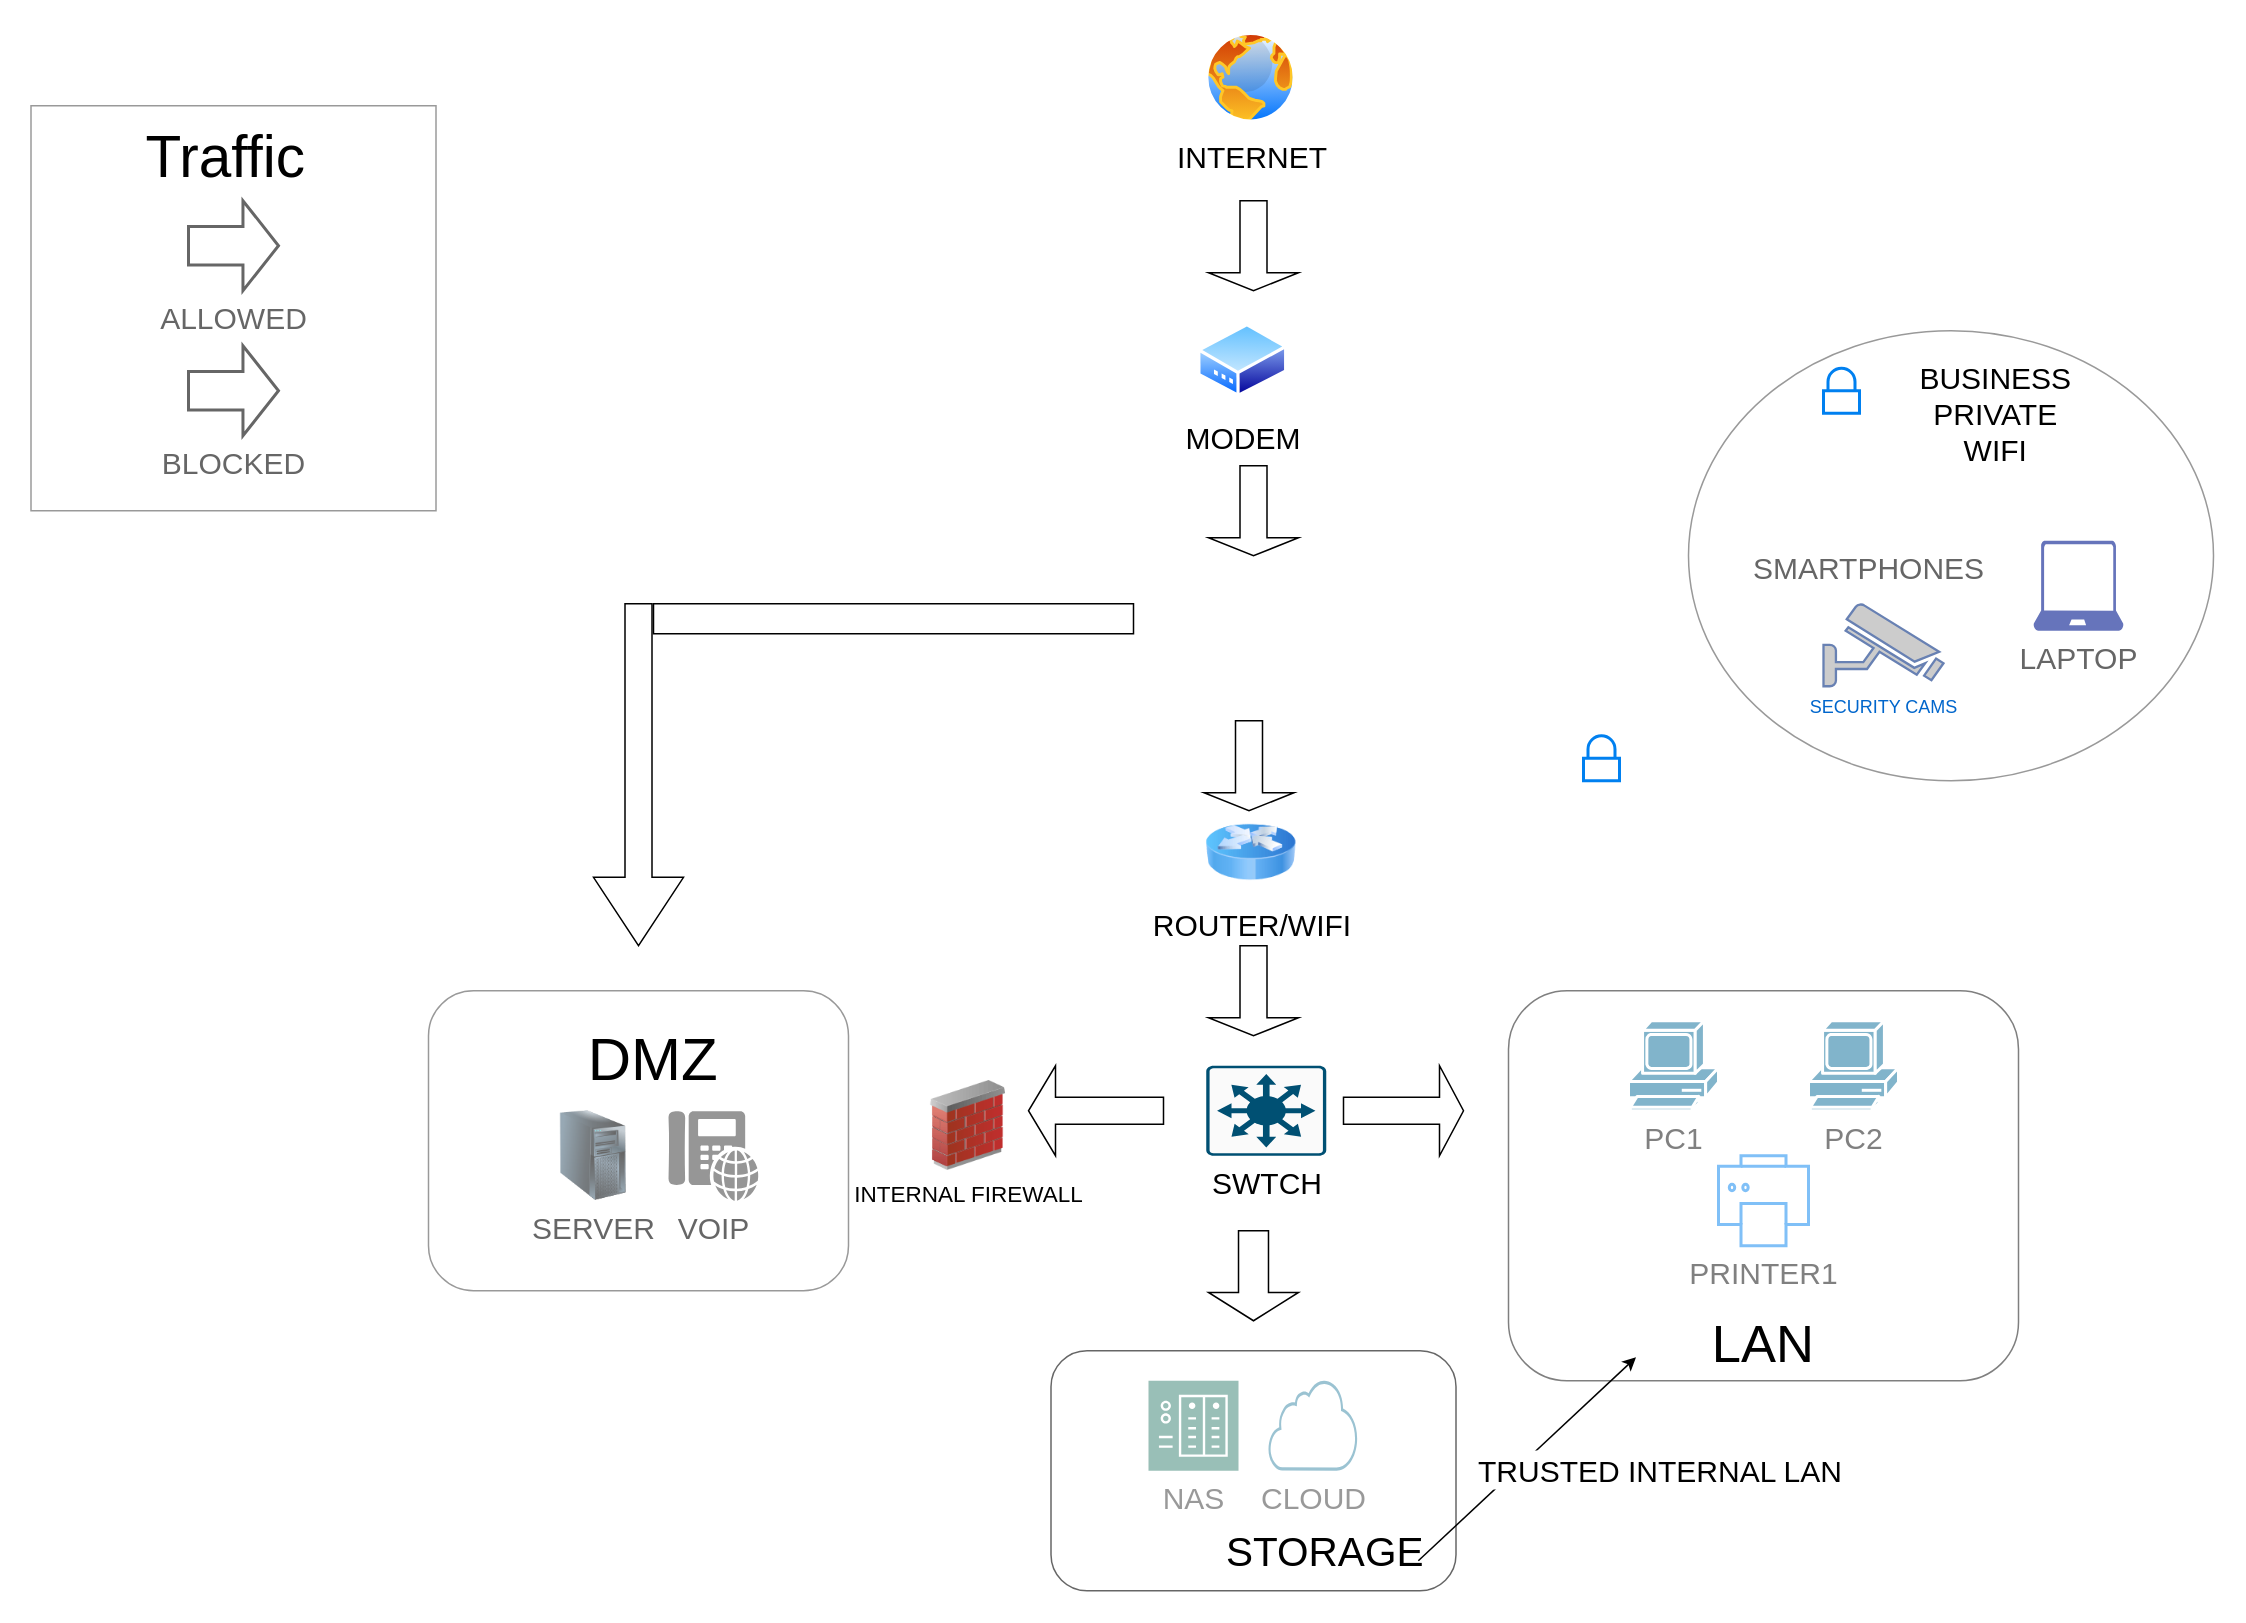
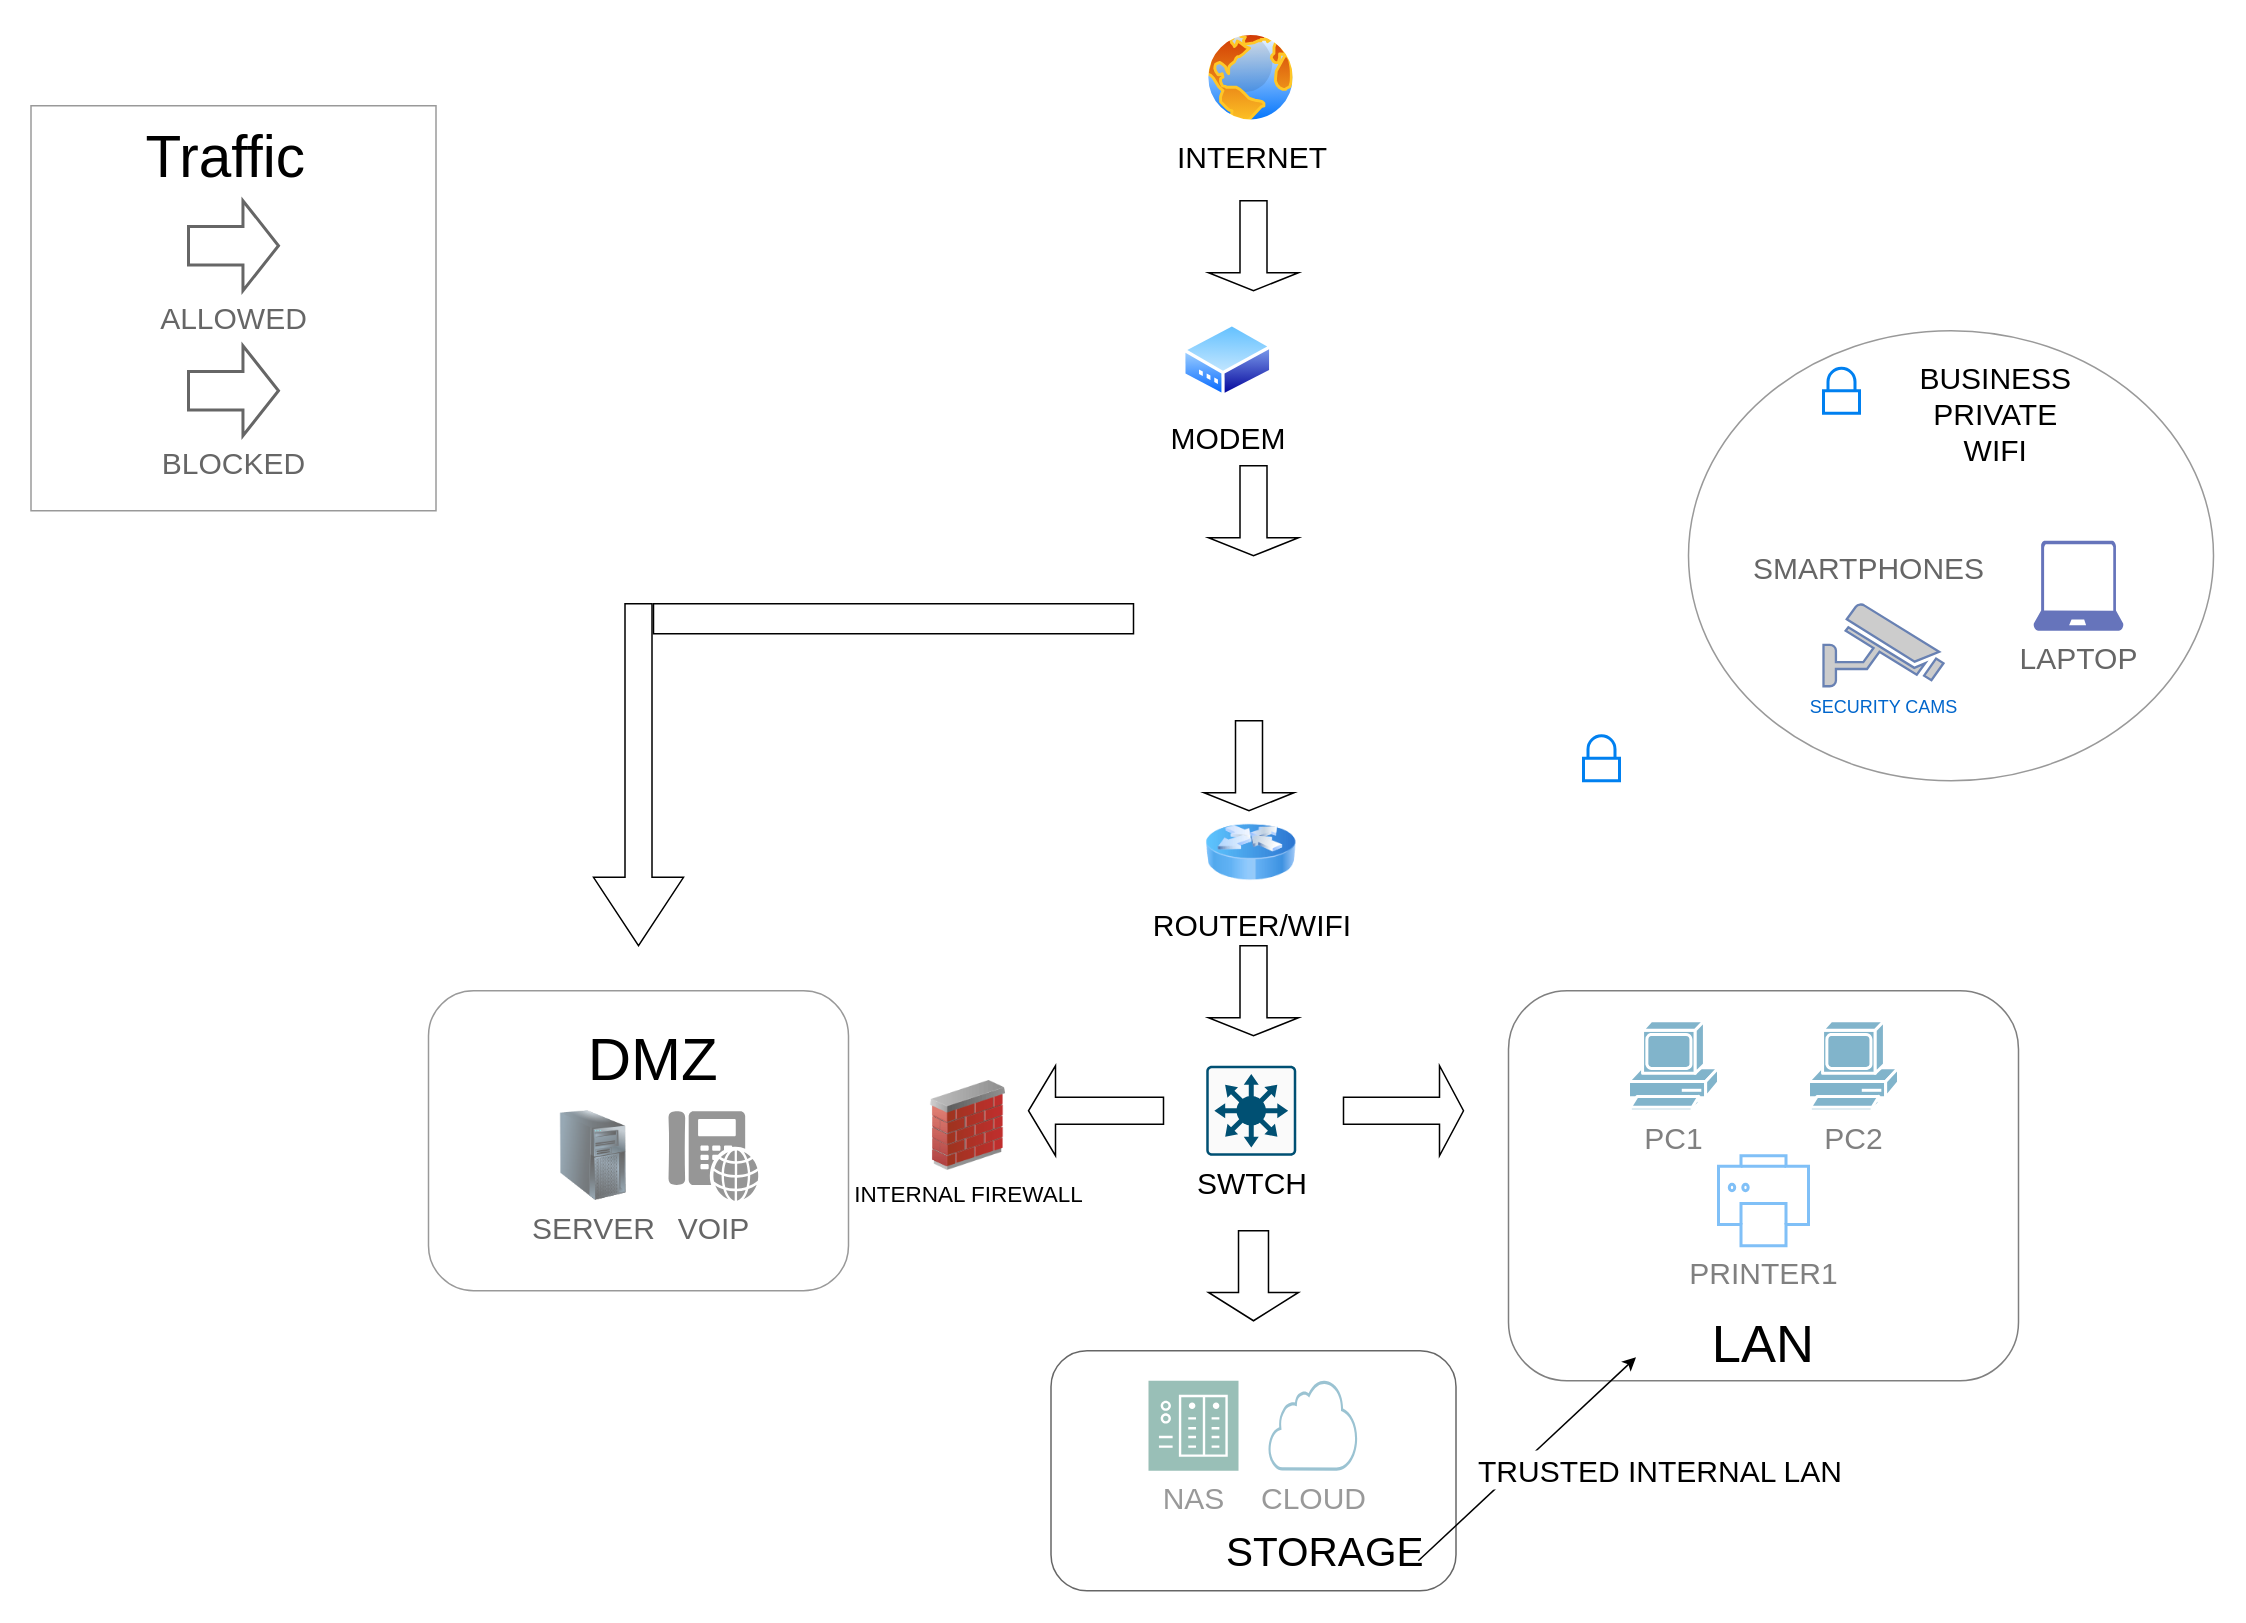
node "MODEM": moved (1243, 361) -> (1228, 361)
node "SWTCH": size 120x90 -> 90x90
